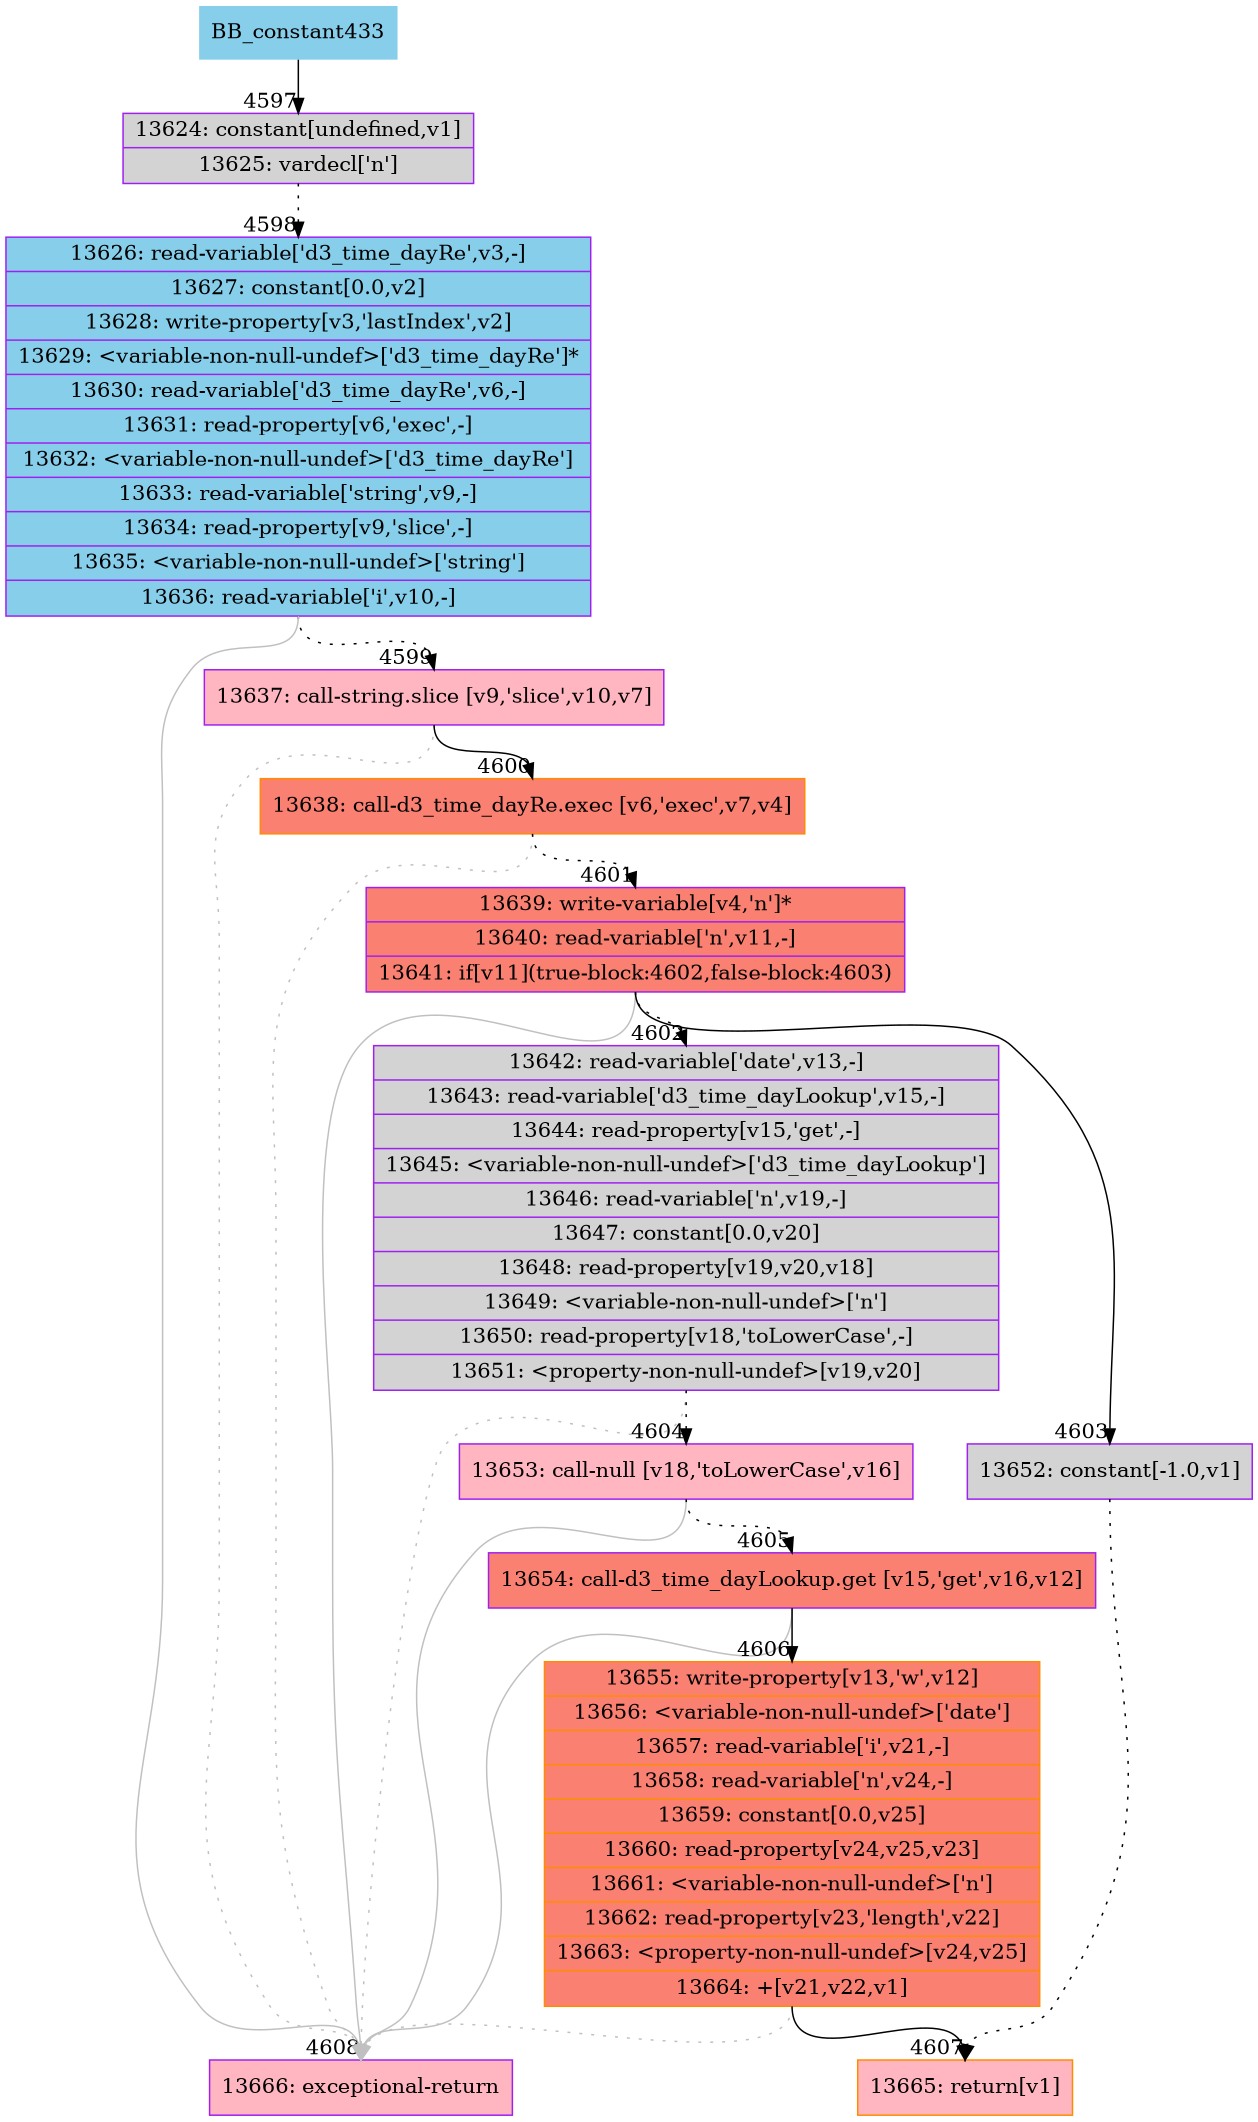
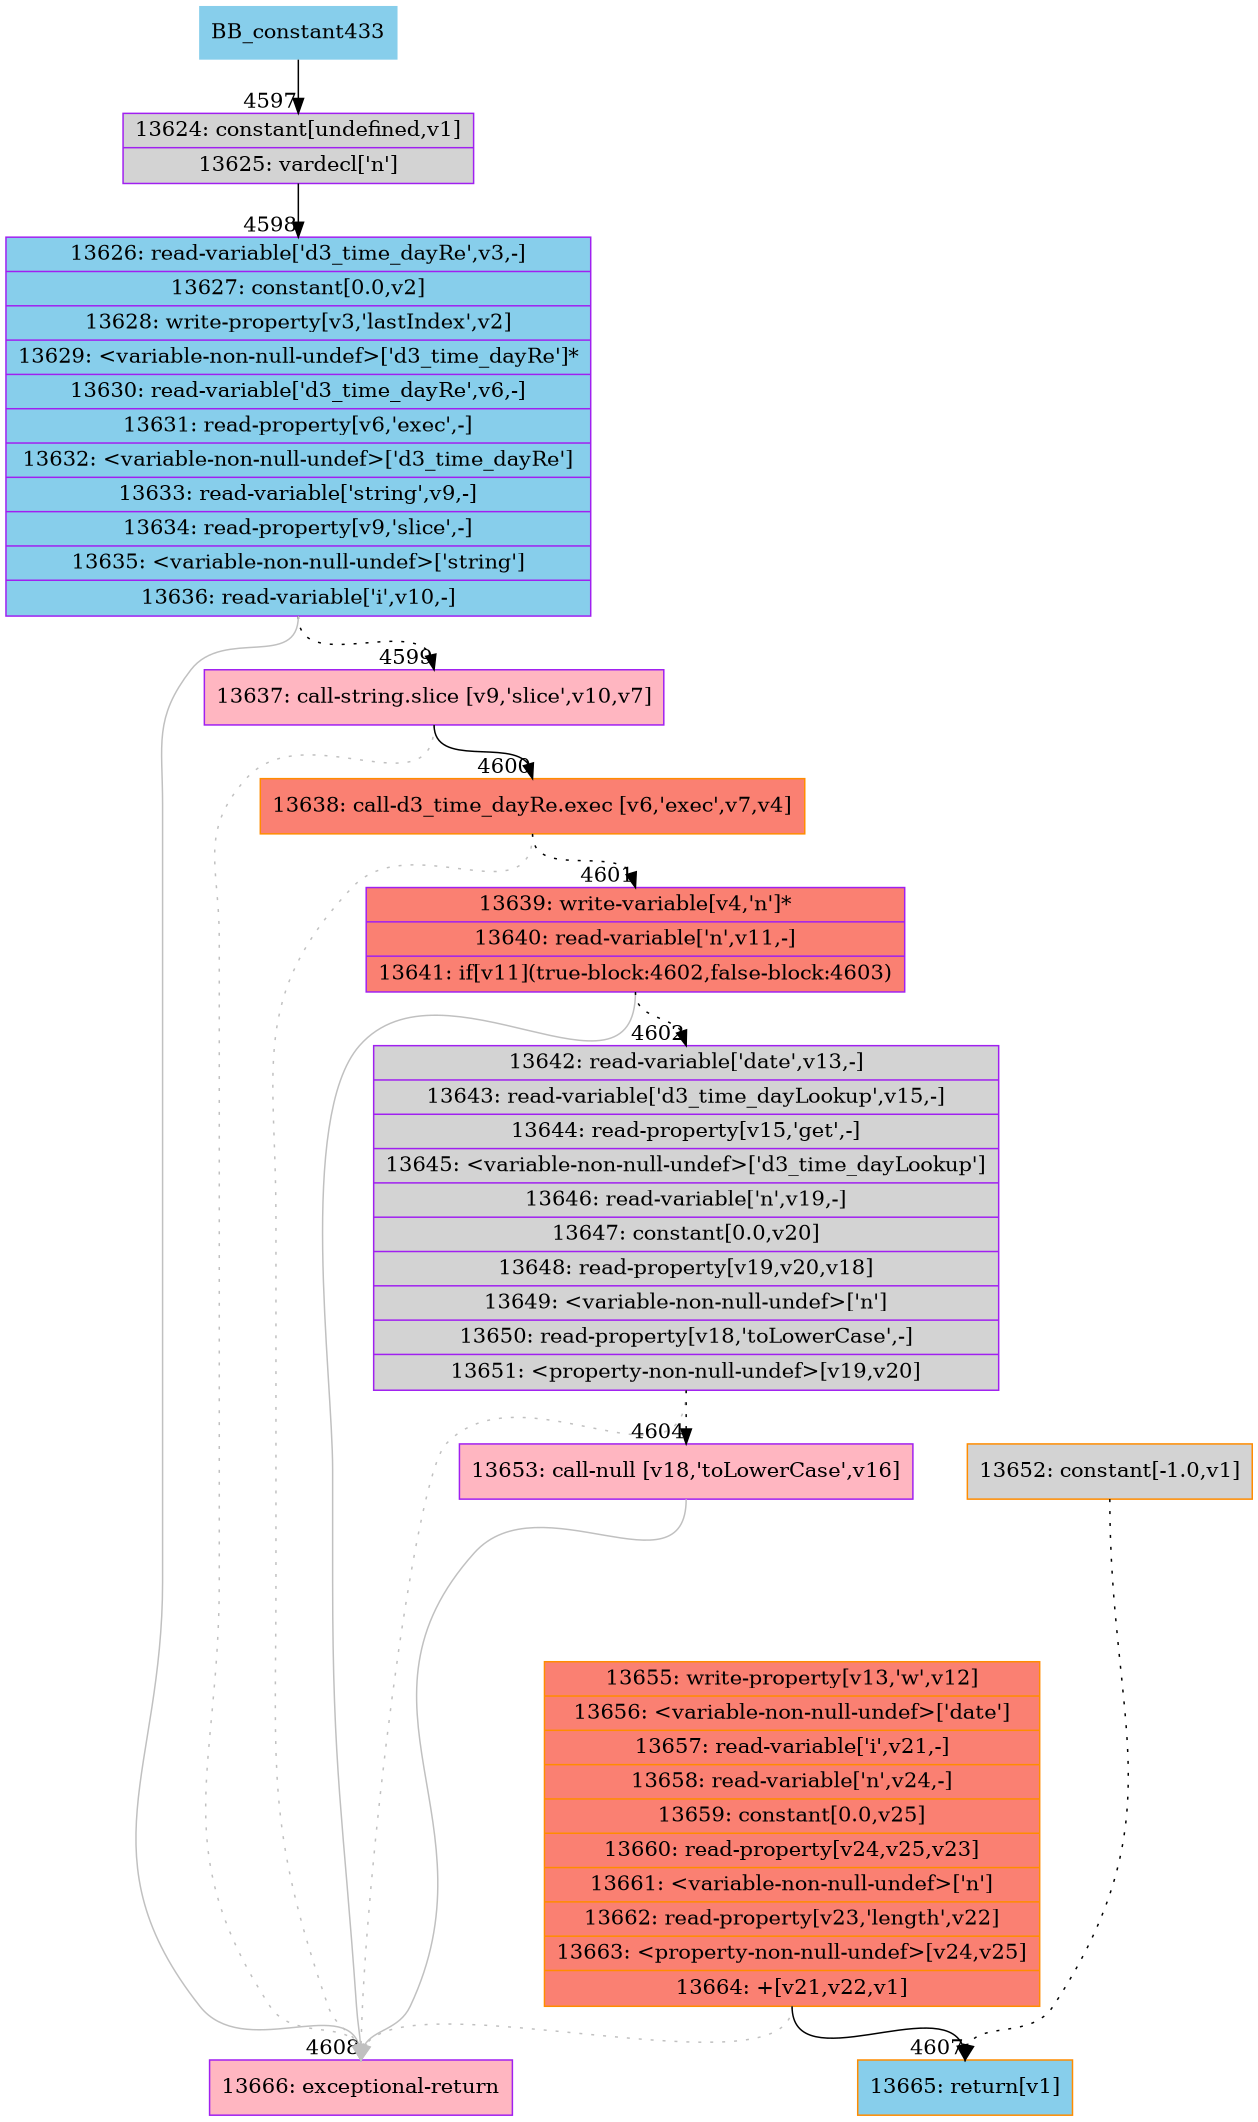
edge "13624: constant[undefined,v1]" -> "13626: read-variable['d3_time_dayRe',v3,-]": style dotted -> solid
edge "13639: write-variable[v4,'n']*" -> "13652: constant[-1.0,v1]": removed
node "13652: constant[-1.0,v1]": color purple -> darkorange
node "13654: call-d3_time_dayLookup.get [v15,'get',v16,v12]": removed
node "13665: return[v1]": fillcolor lightpink -> skyblue
